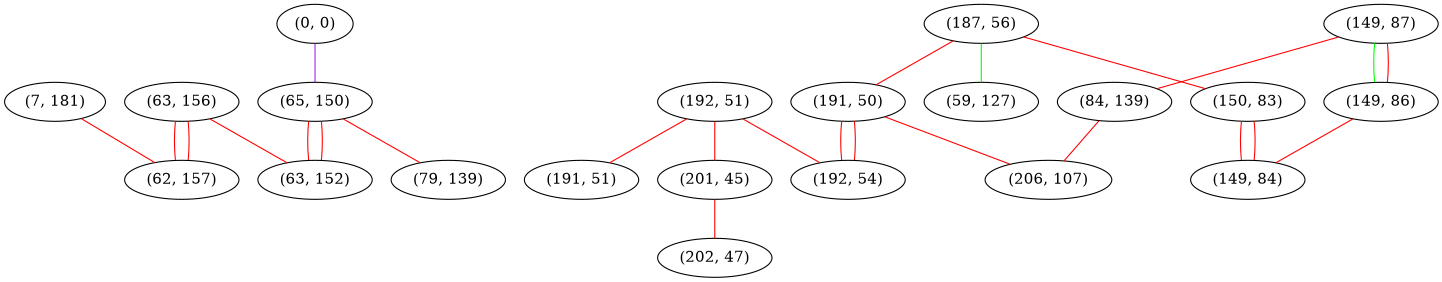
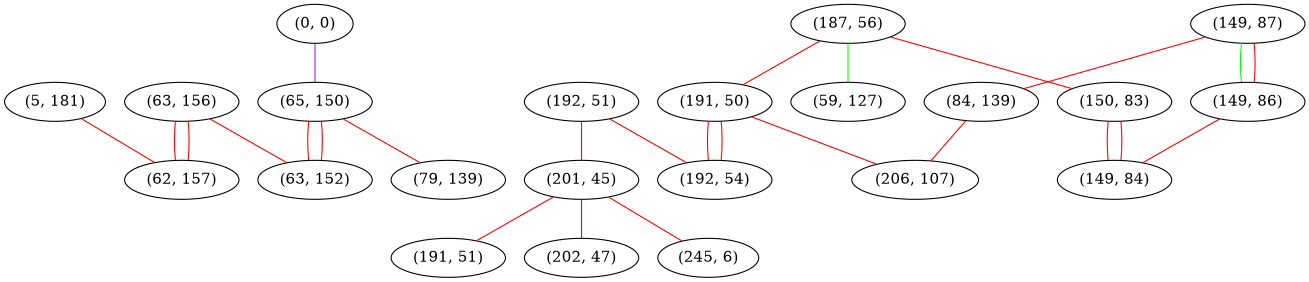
node "(7, 181)": label "(7, 181)" -> "(5, 181)"
edge "(192, 51)" -- "(191, 51)": now "(201, 45)" -- "(191, 51)"
node "(245, 6)": added
